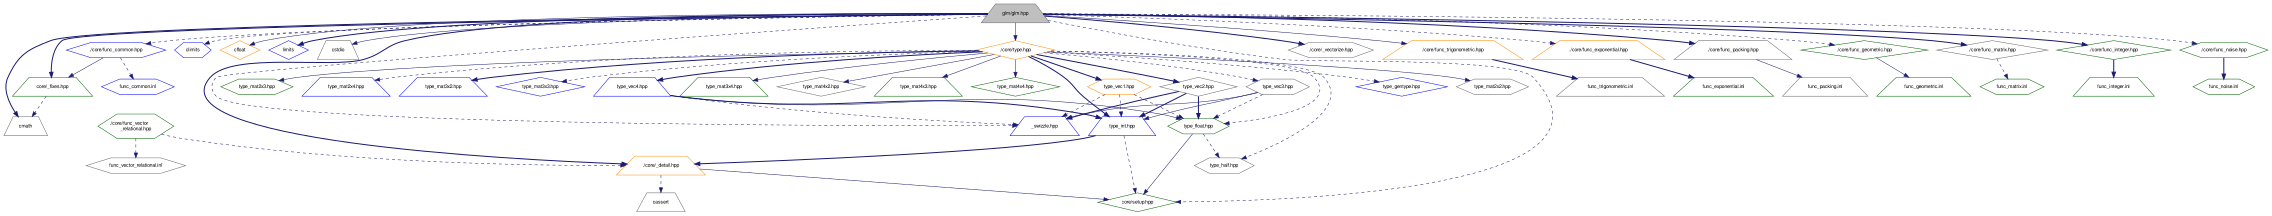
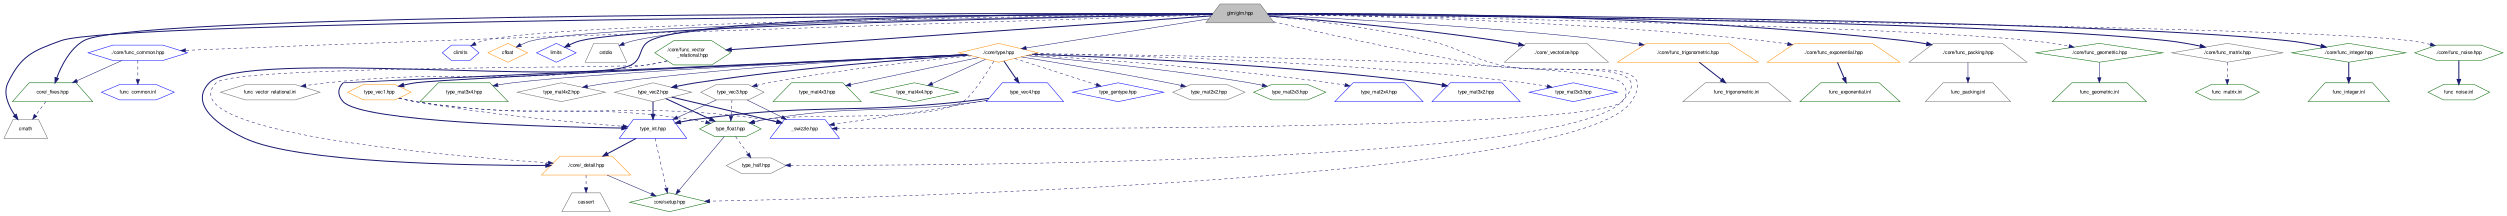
edge "glm/glm.hpp" -> "./core/func_vector _relational.hpp": added
node "./core/_vectorize.hpp": shape hexagon -> trapezium
